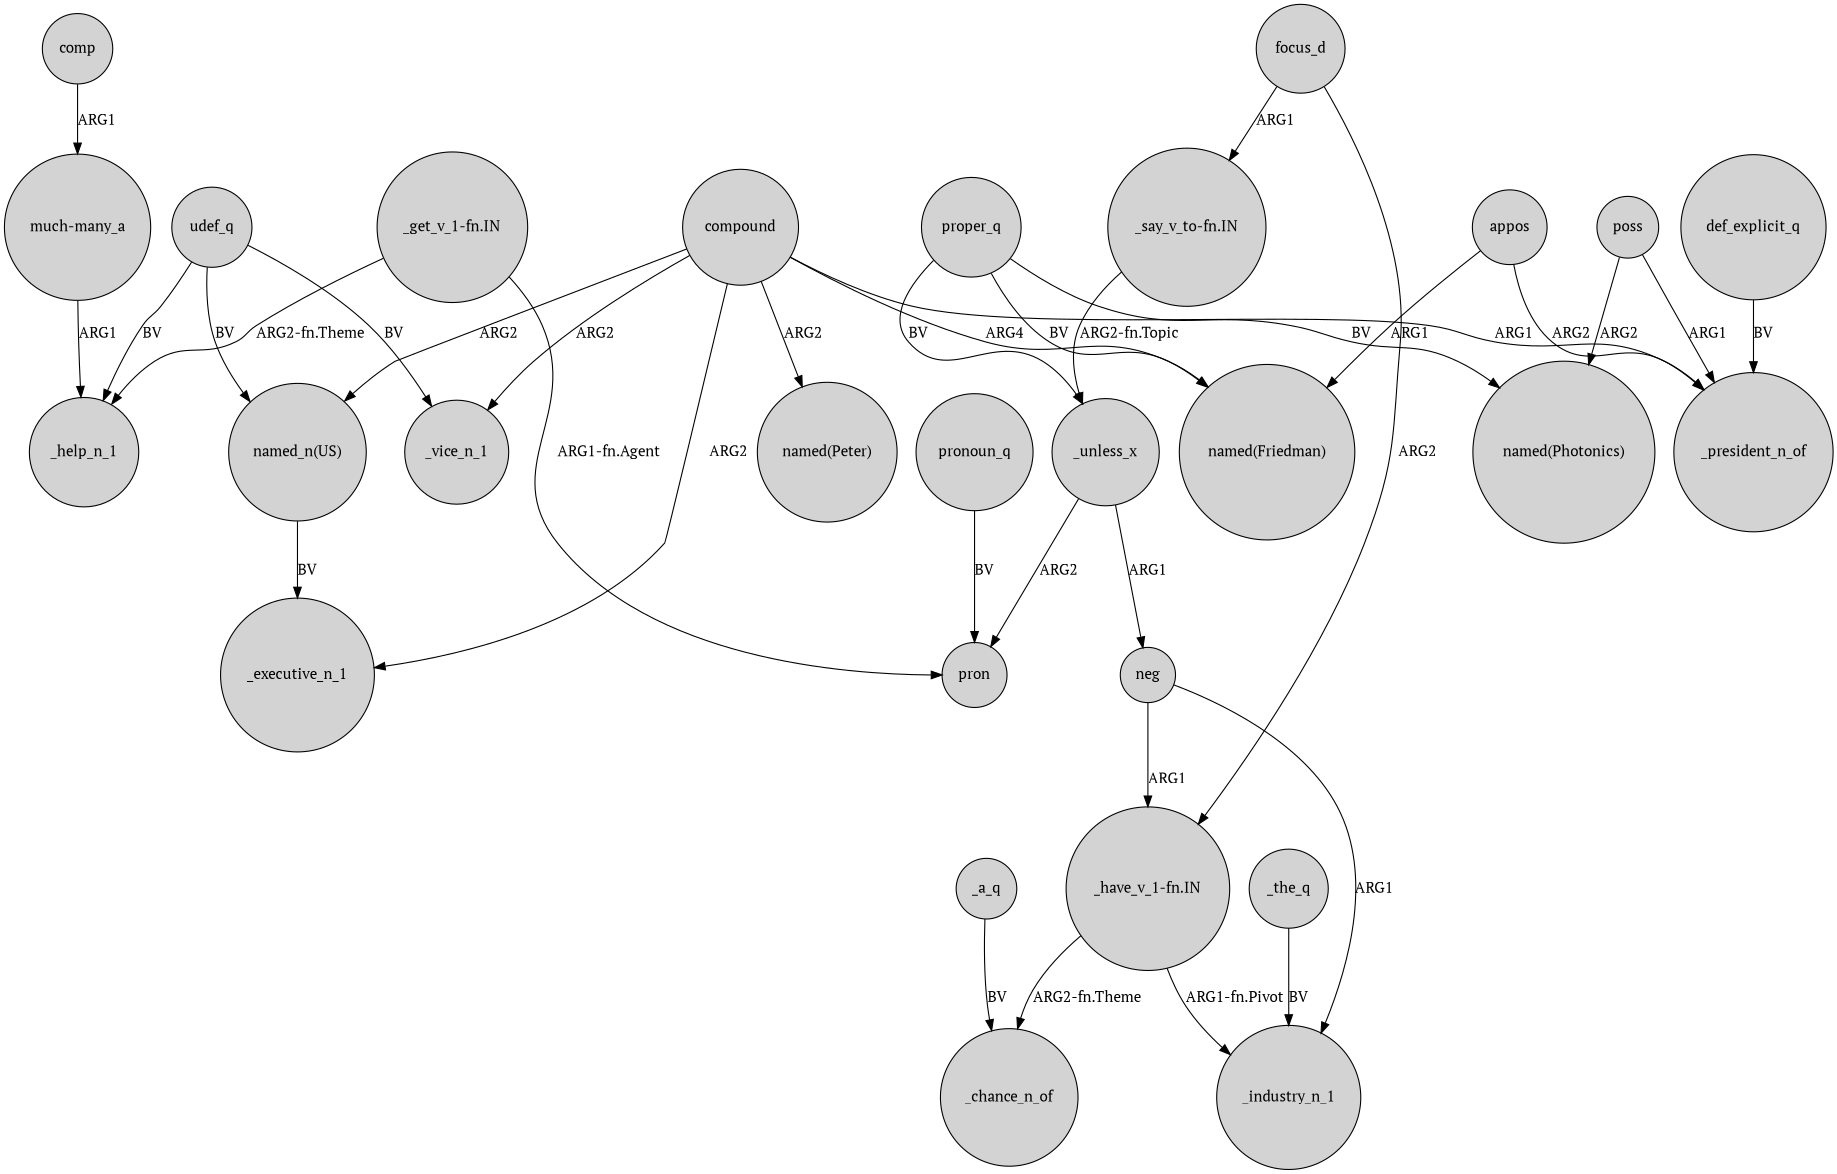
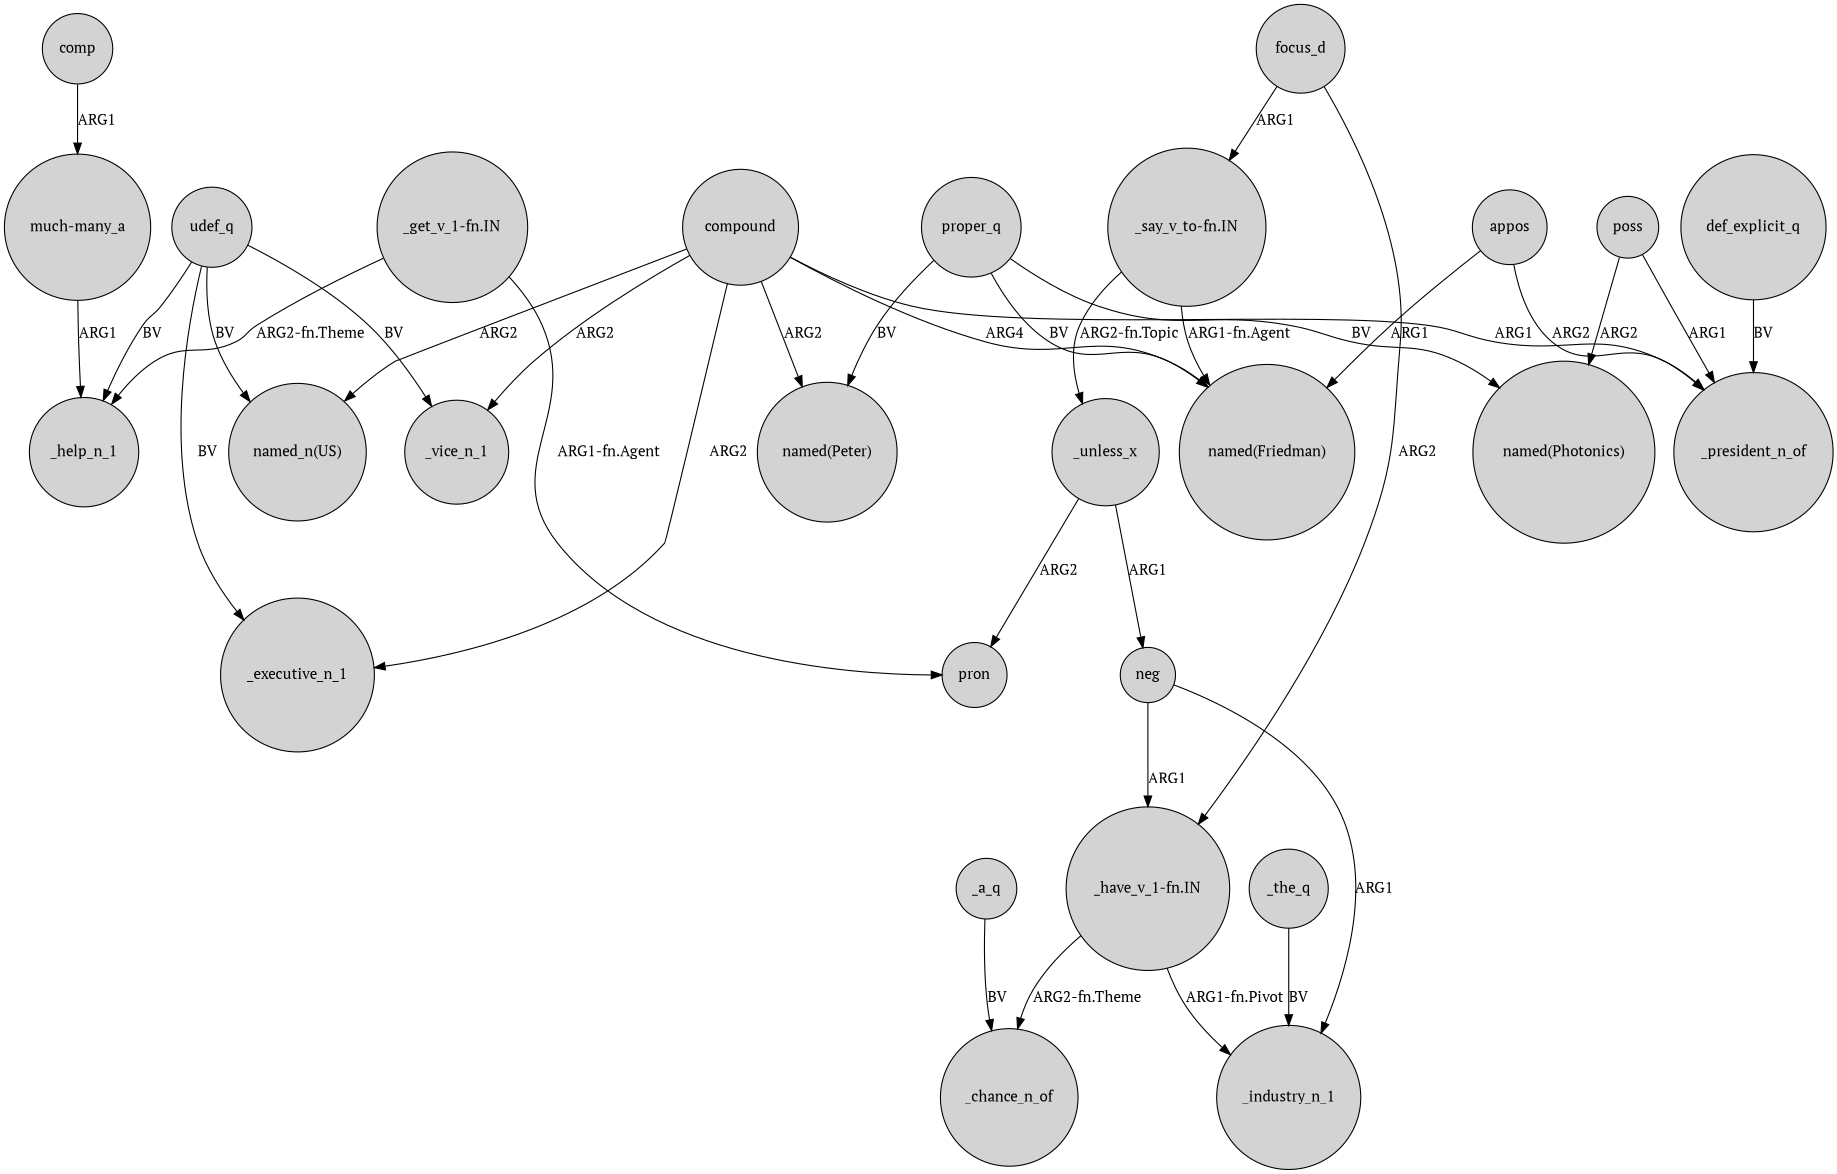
edge "_say_v_to-fn.IN" -> "named(Friedman)": added, label "ARG1-fn.Agent"
edge "proper_q" -> "_unless_x": now "proper_q" -> "named(Peter)"
node "pronoun_q": removed
edge "named_n(US)" -> "_executive_n_1": now "udef_q" -> "_executive_n_1"
